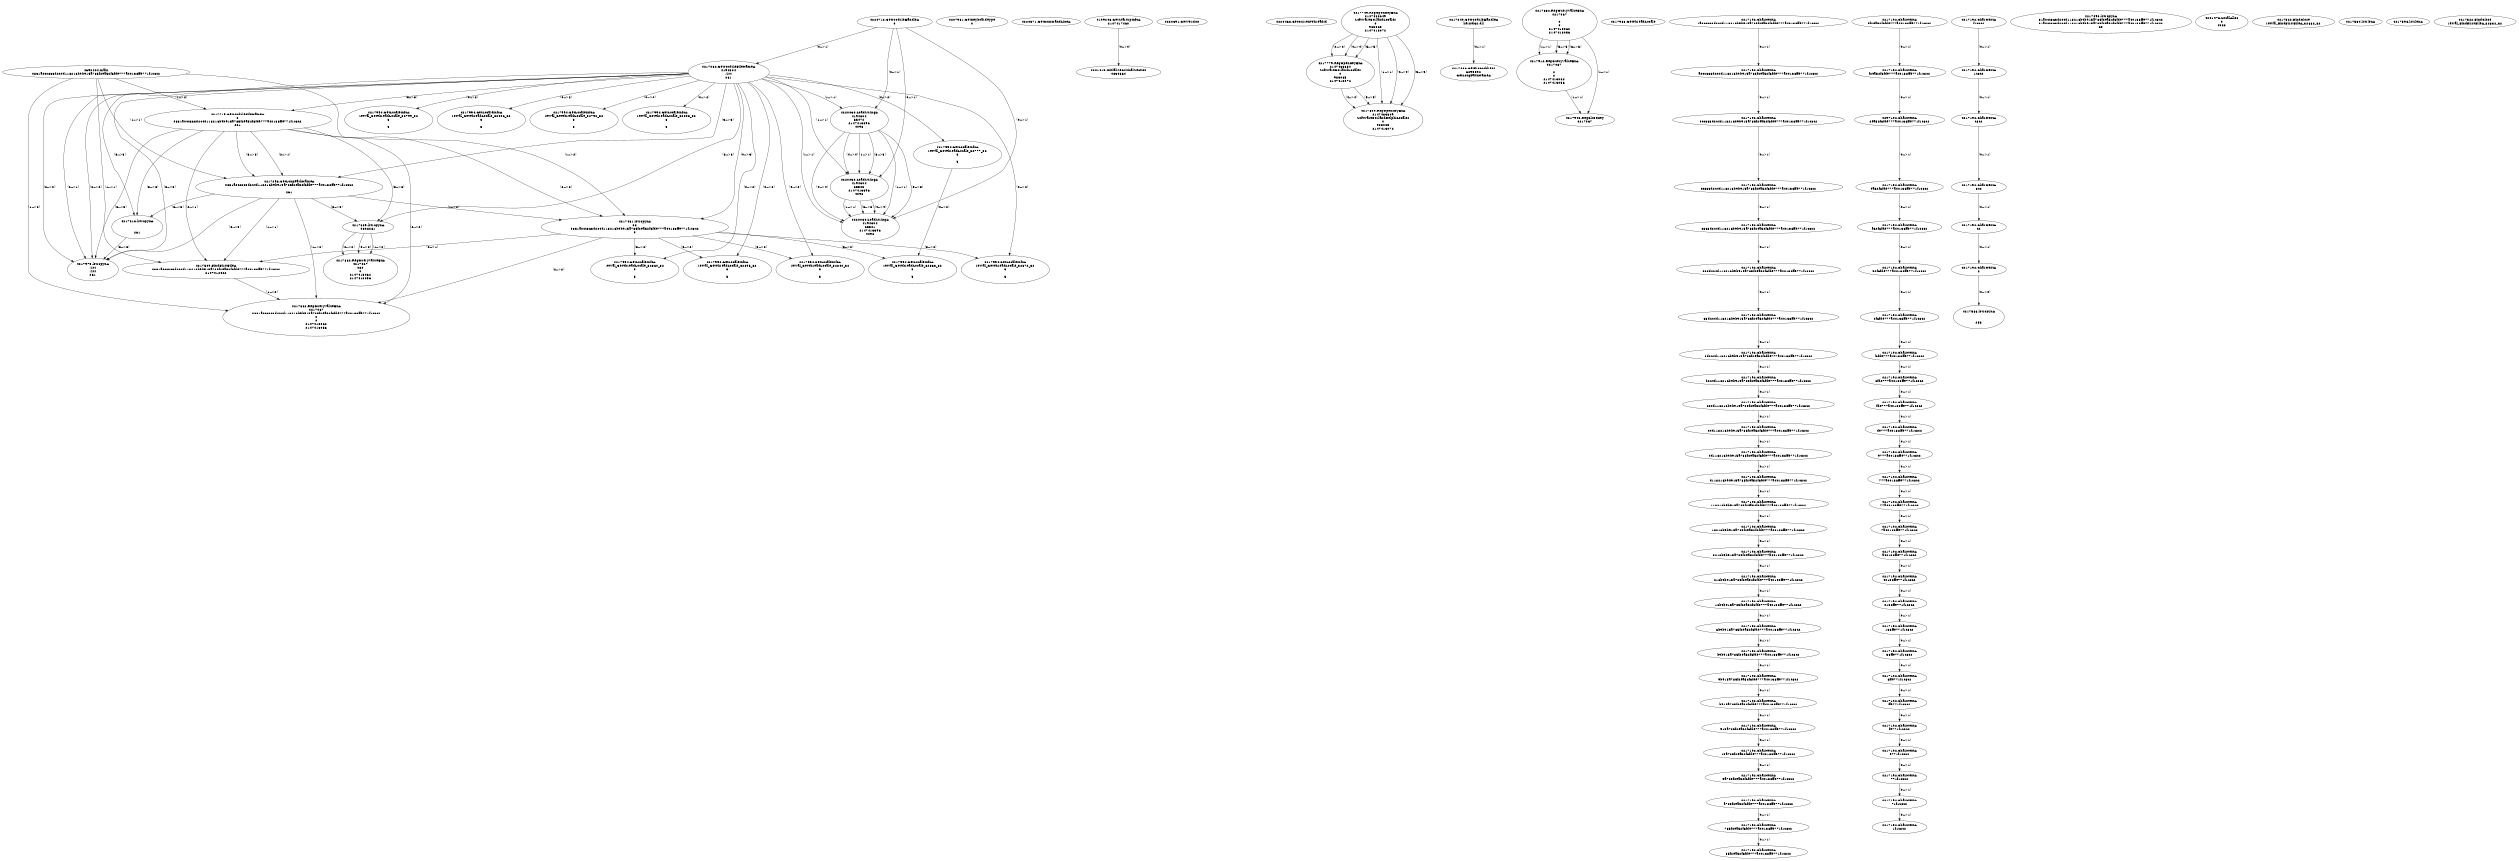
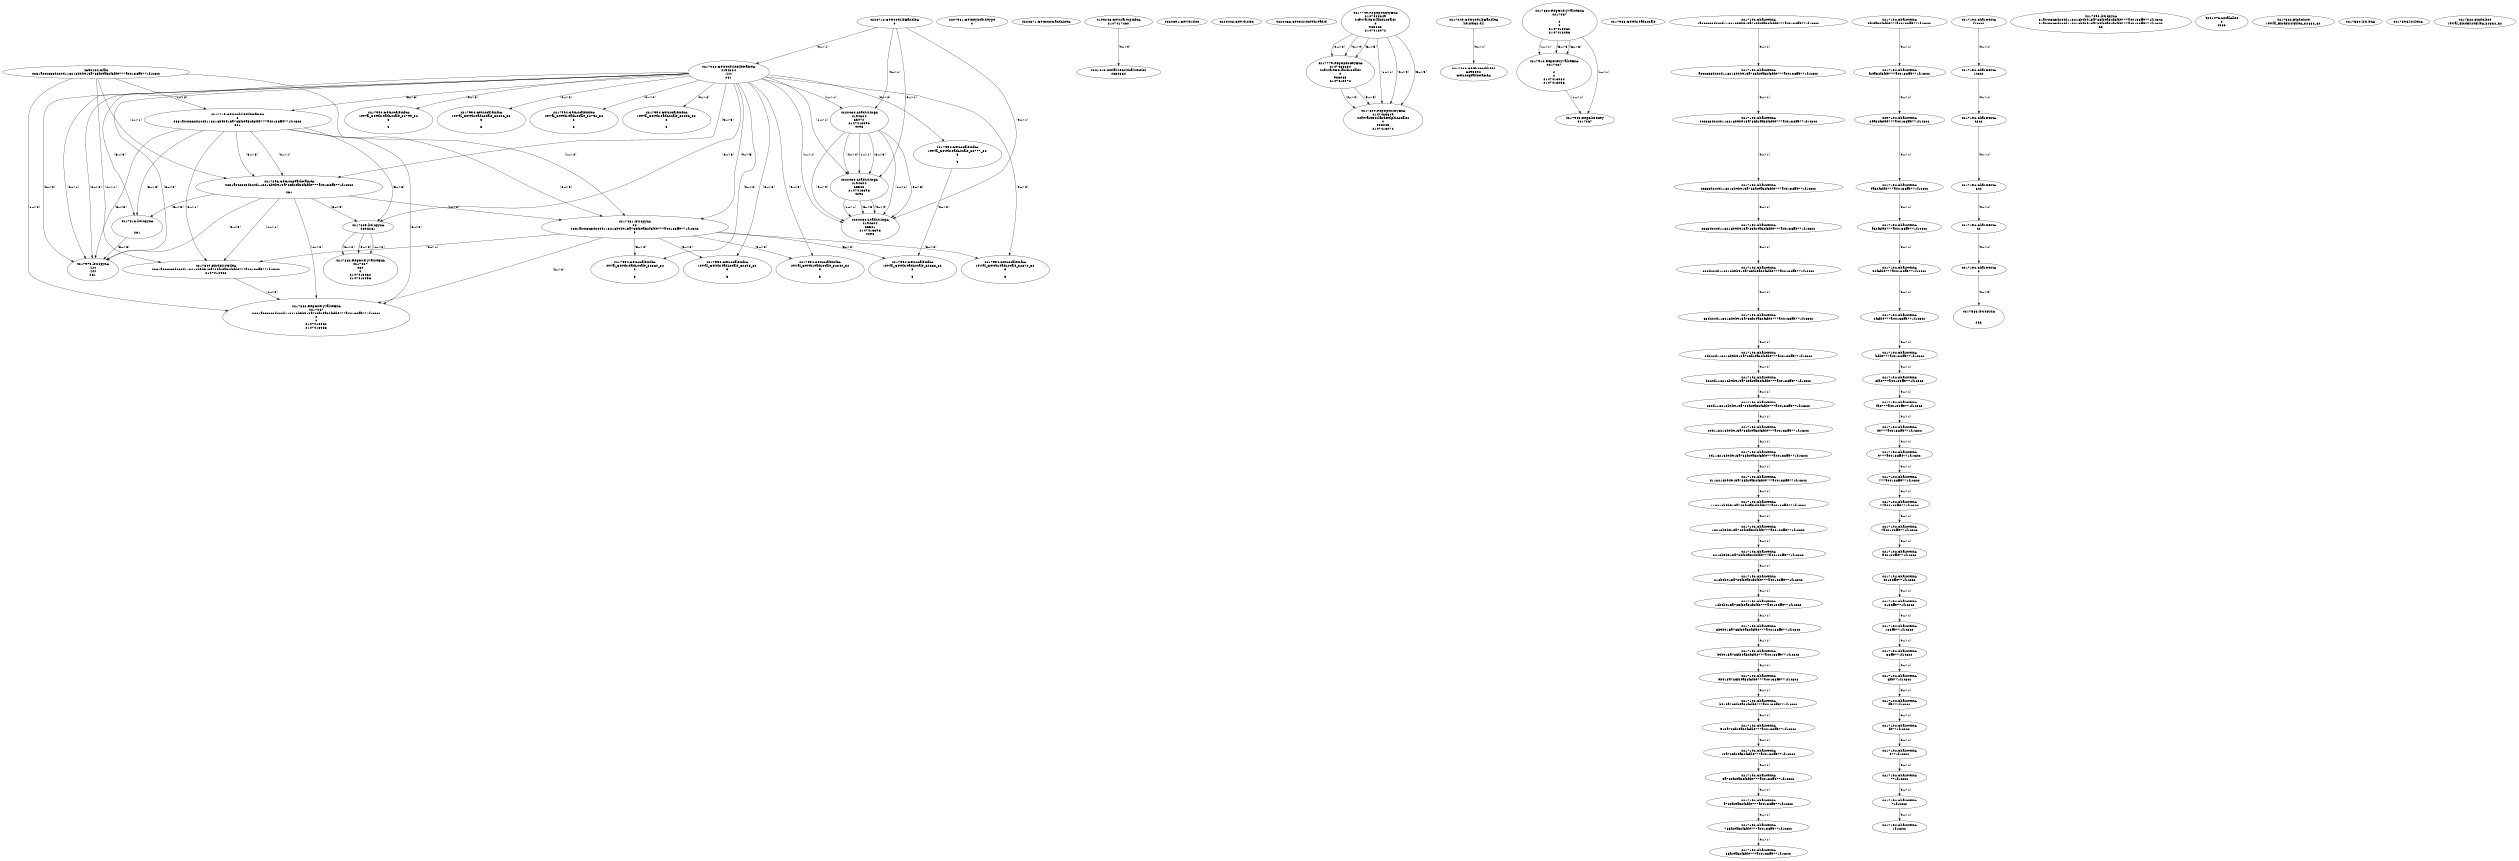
node "4220408.GetVersion": added
edge "4217192.CharNextA a40138ffe771f1c8c2" -> "4217192.CharNextA 40138ffe771f1c8c2": removed, label "(0-->1)"
edge "4217192.CharNextA 5a785f2ea52f6fde777a40138ffe771f1c8c2" -> "4217192.CharNextA a785f2ea52f6fde777a40138ffe771f1c8c2": added, label "(0-->1)"
